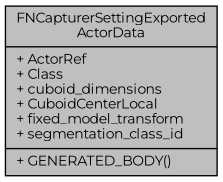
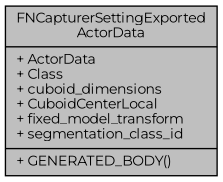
node "FNCapturerSettingExported": text "+ ActorRef" -> "+ ActorData"
